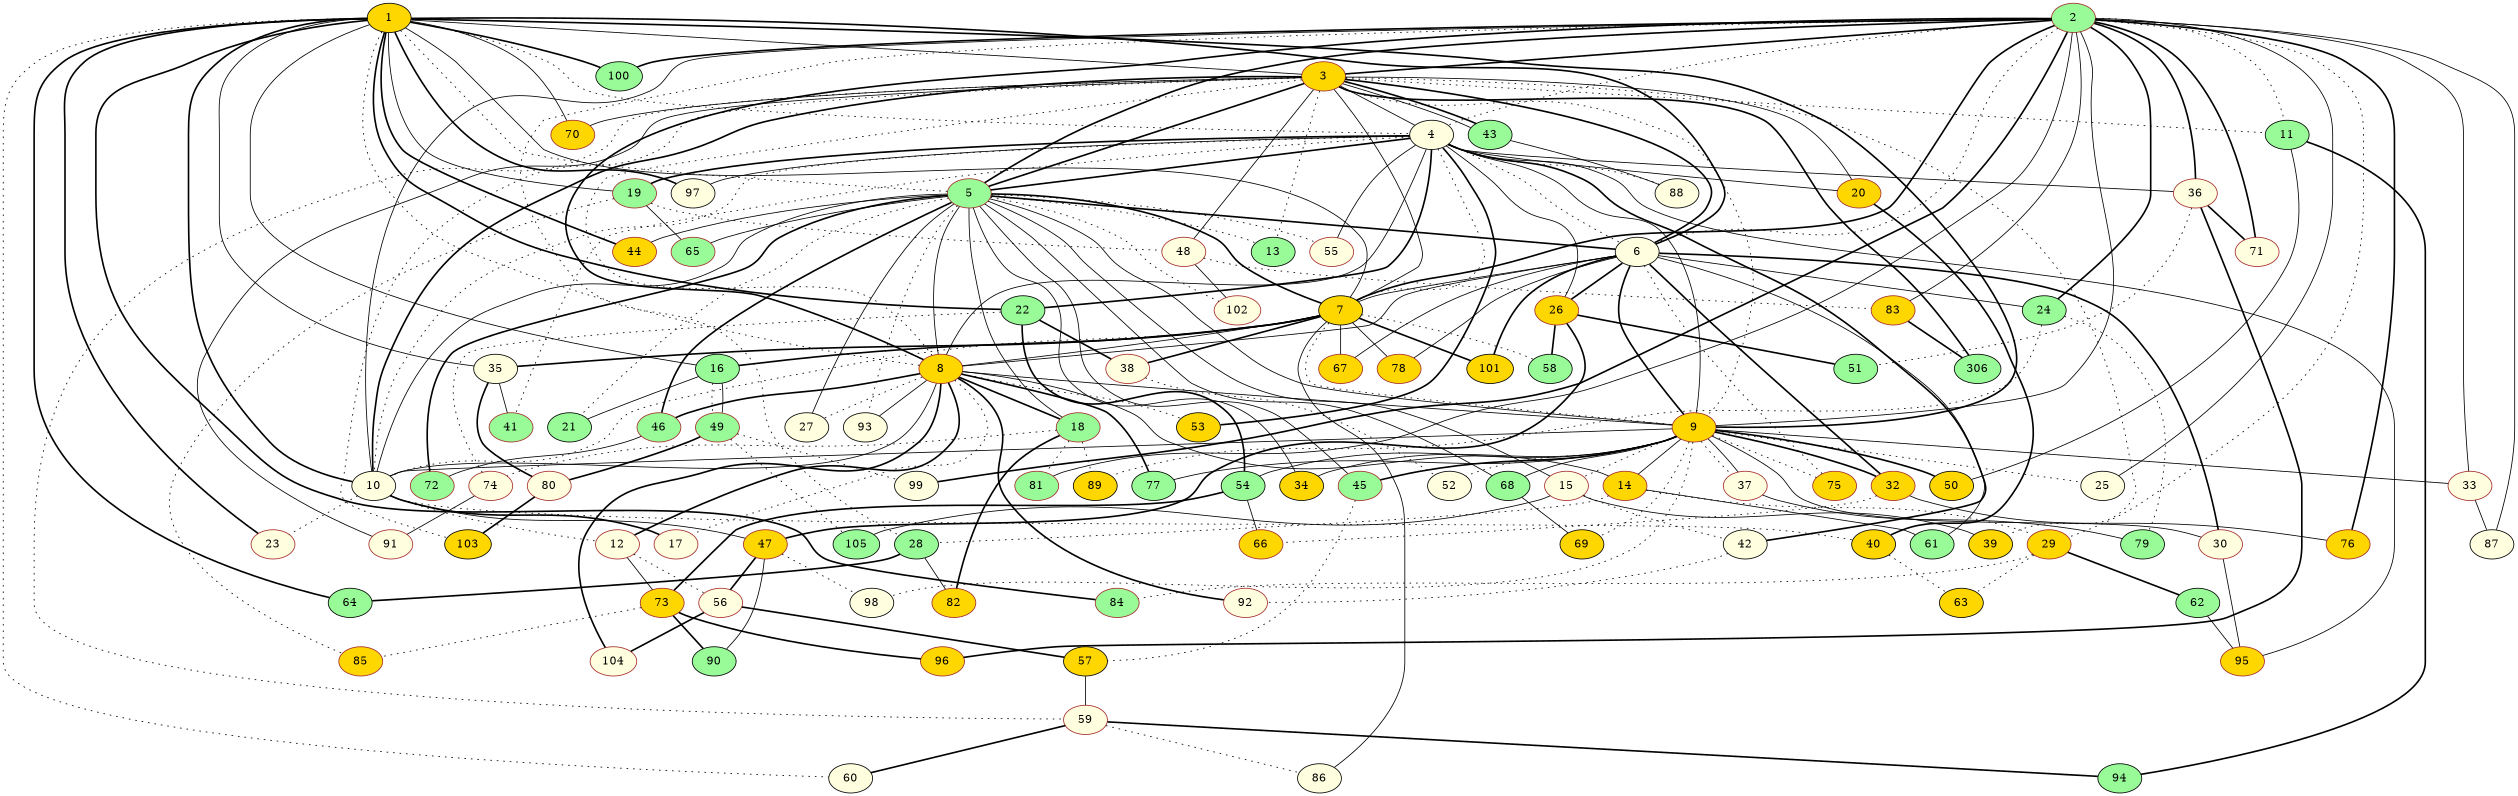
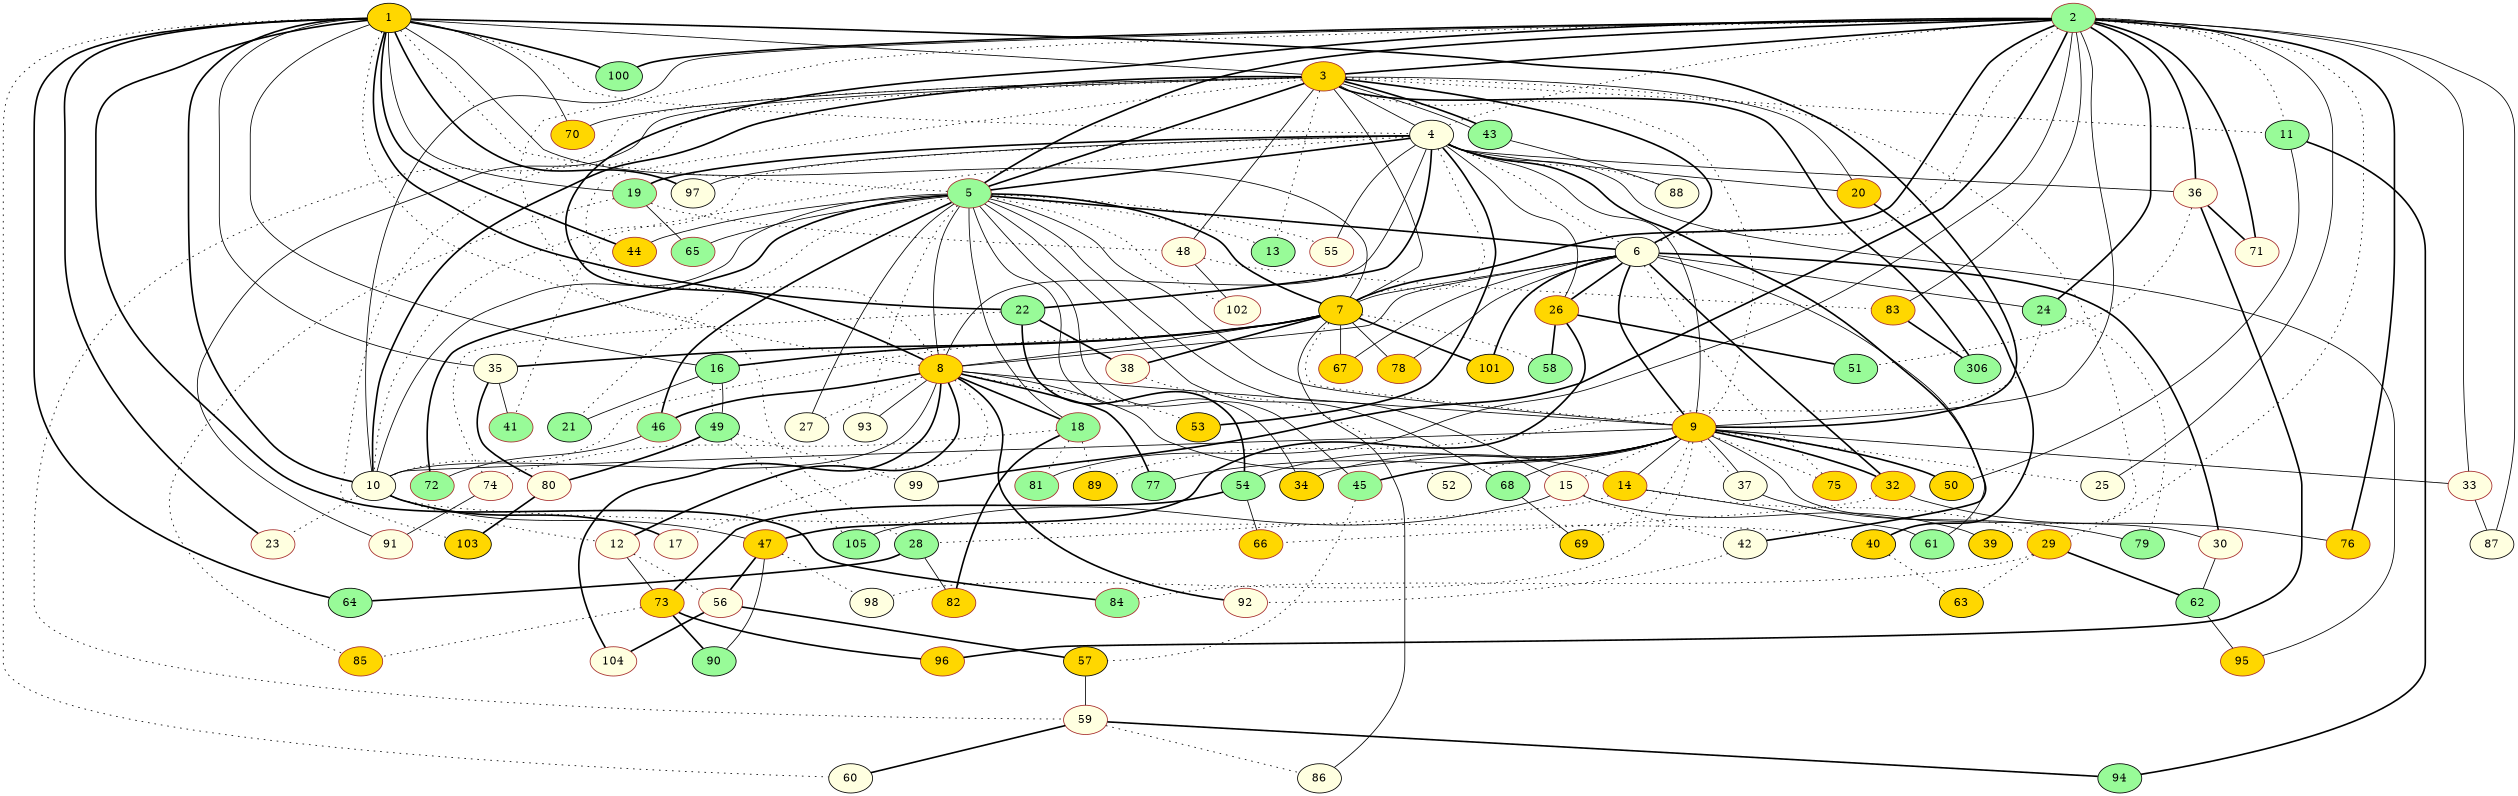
edge "1" -- "6": removed
node "49": color brown -> black
node "37": color brown -> black
edge "30" -- "95": now "30" -- "62"
